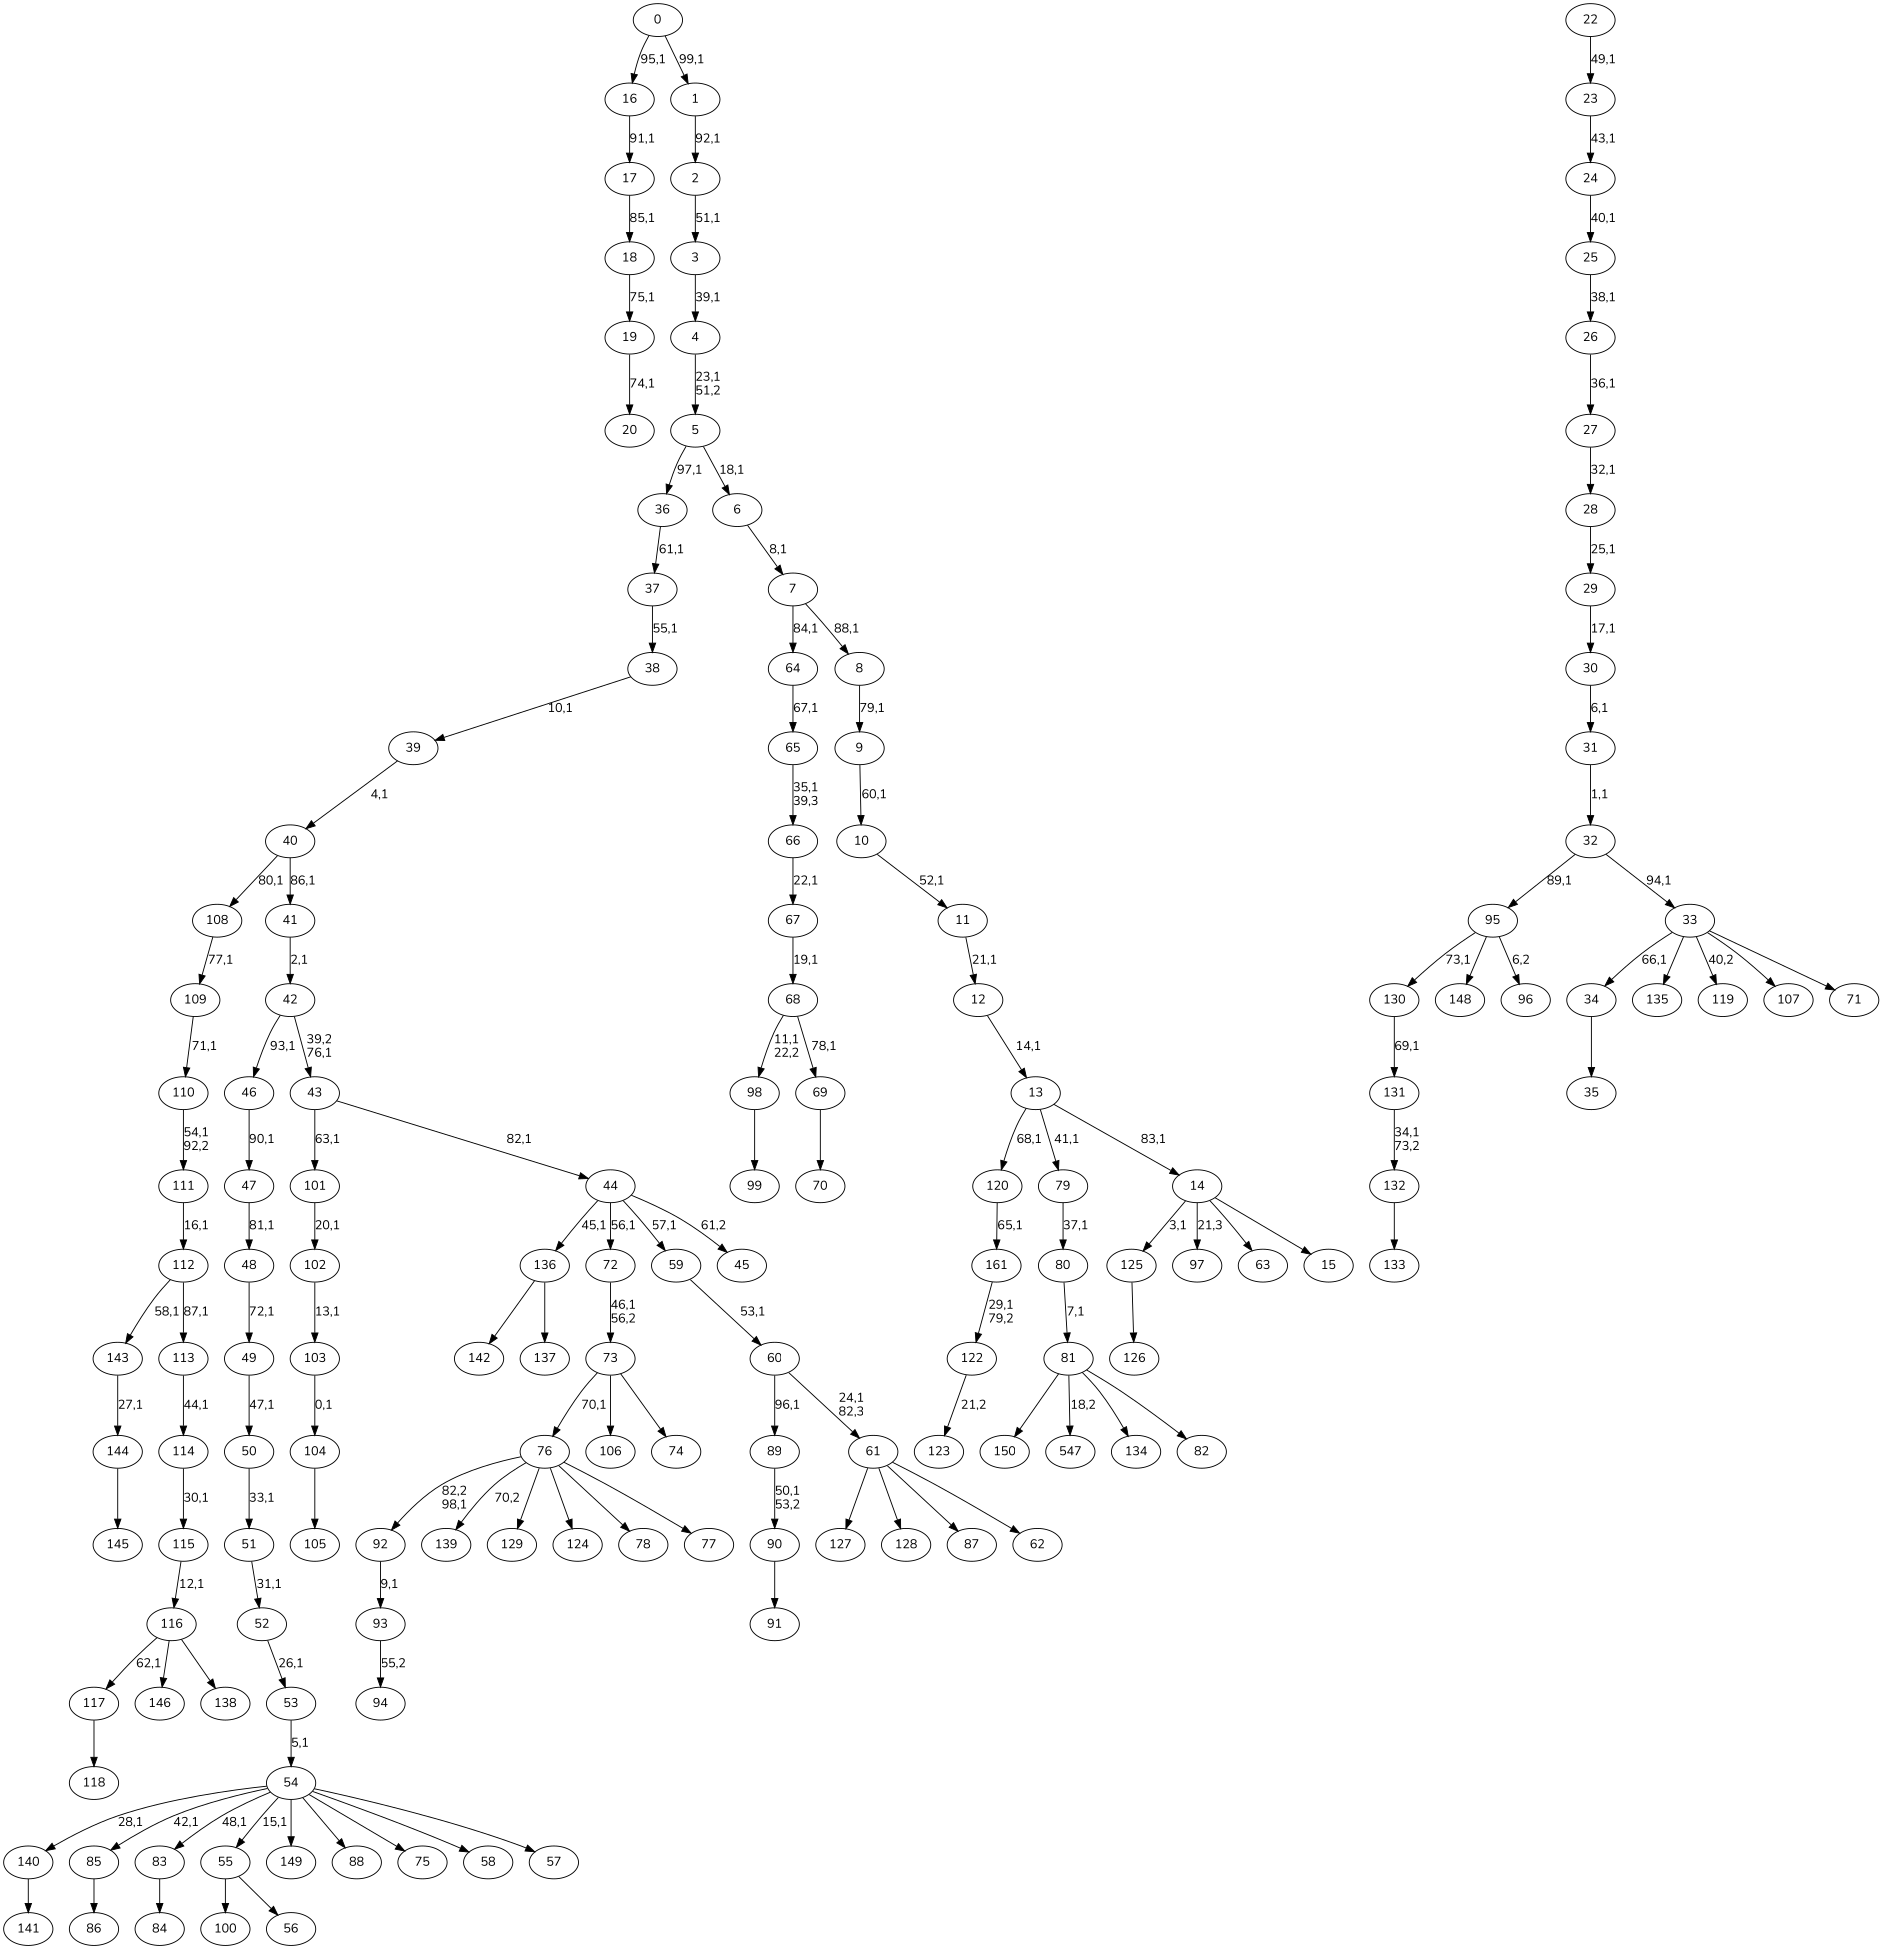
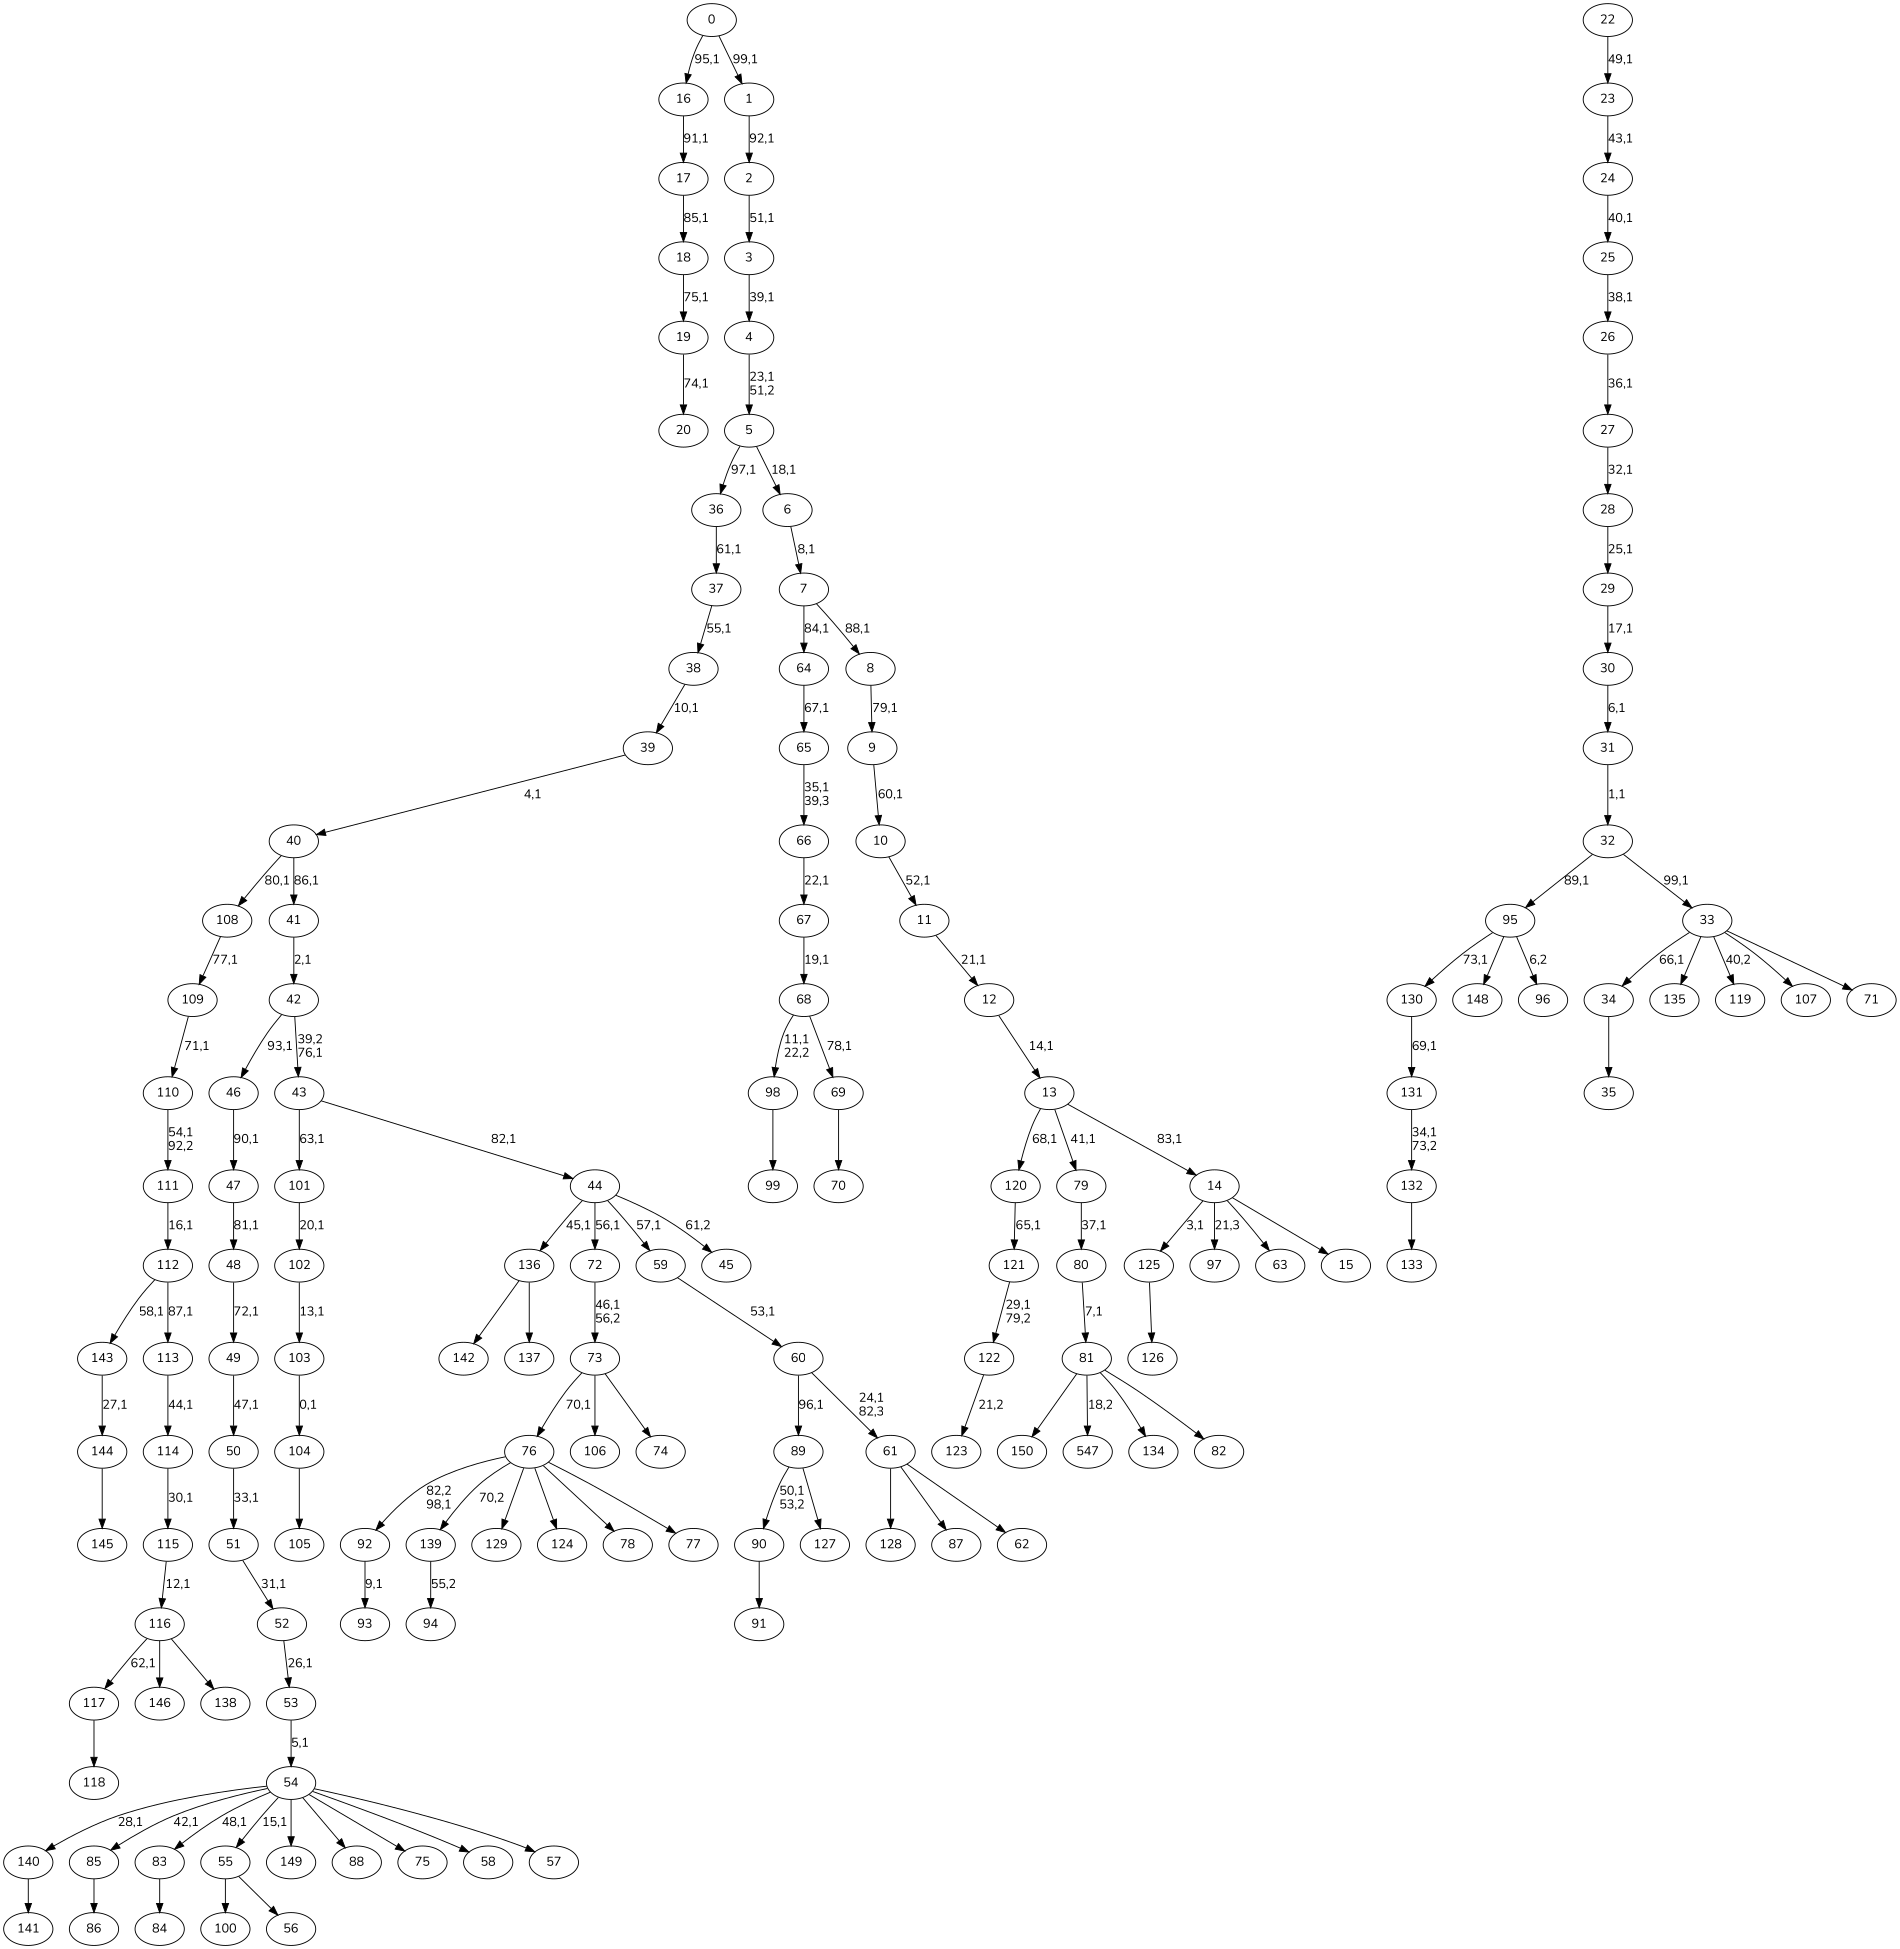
edge "32" -> "33": label "94,1" -> "99,1"
node "161": label "161" -> "121"
edge "61" -> "127": now "89" -> "127"
edge "93" -> "94": now "139" -> "94"
